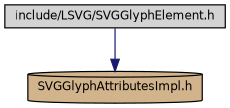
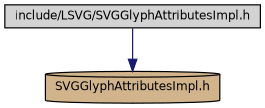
node "include/LSVG/SVGGlyphElement.h": label "include/LSVG/SVGGlyphElement.h" -> "include/LSVG/SVGGlyphAttributesImpl.h"
